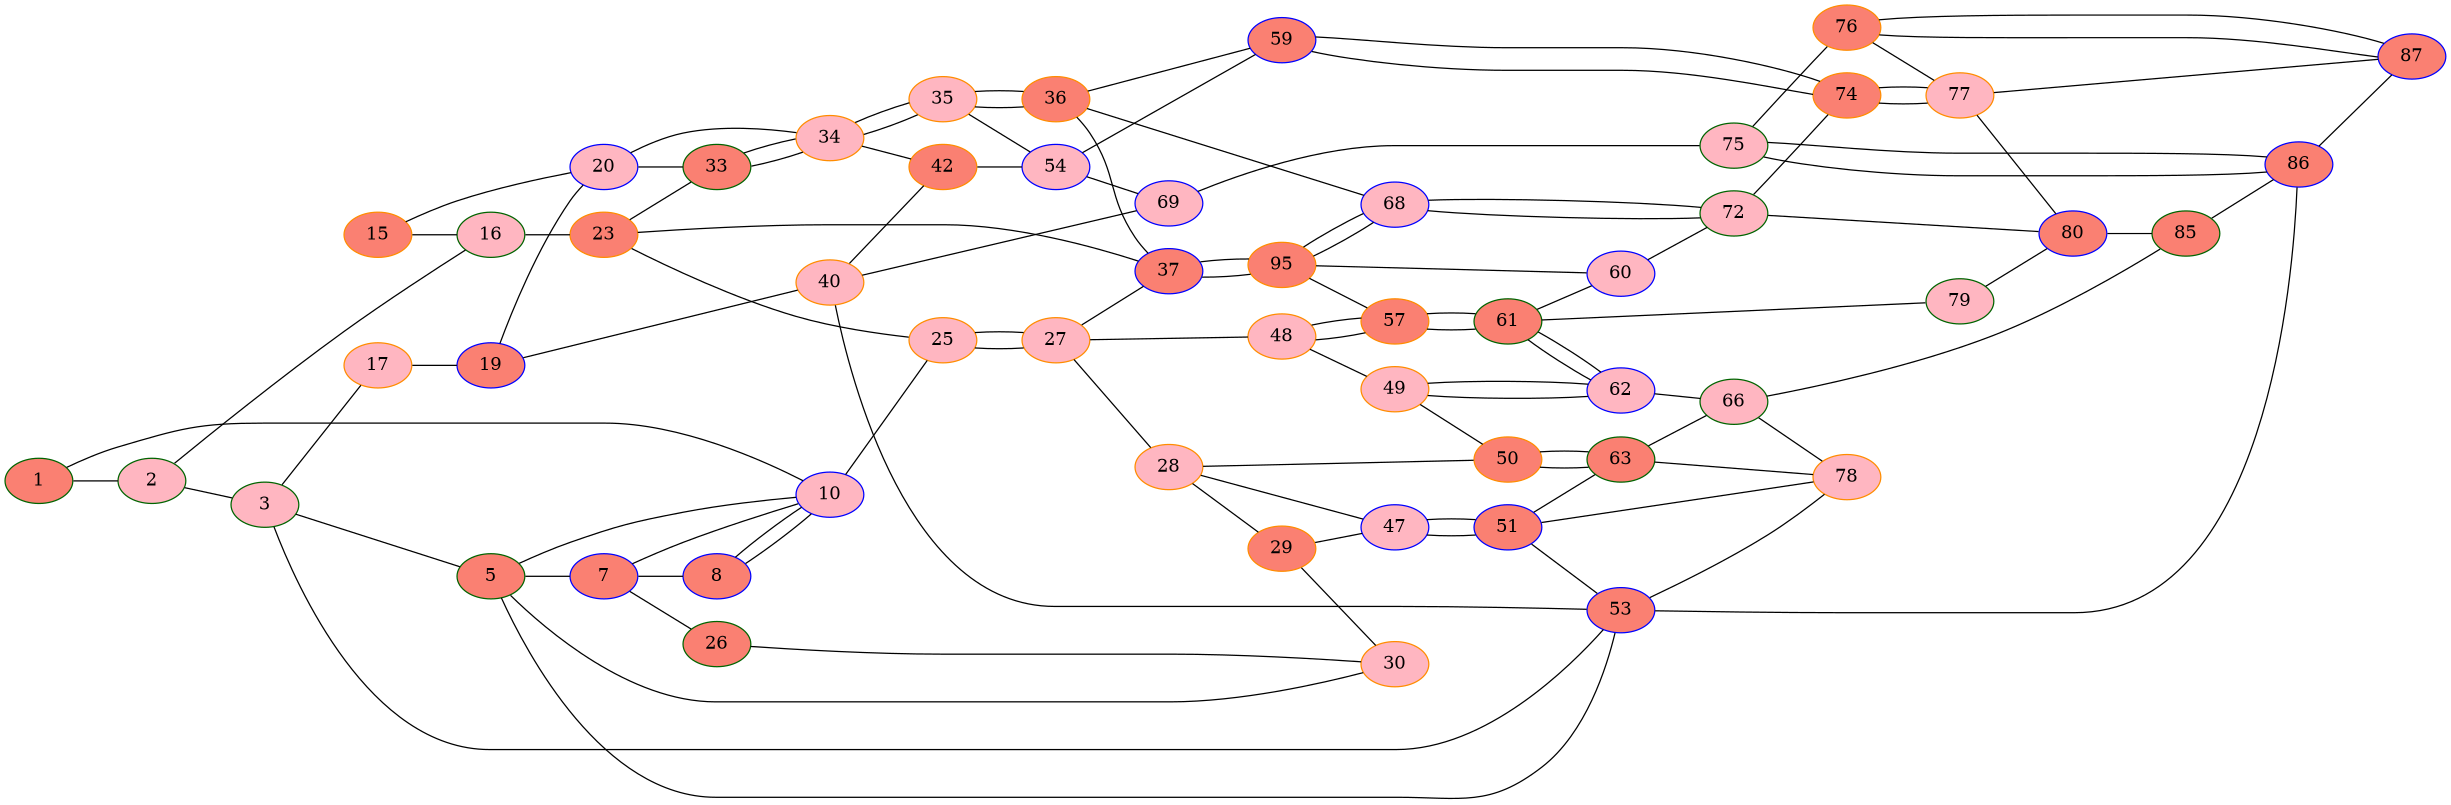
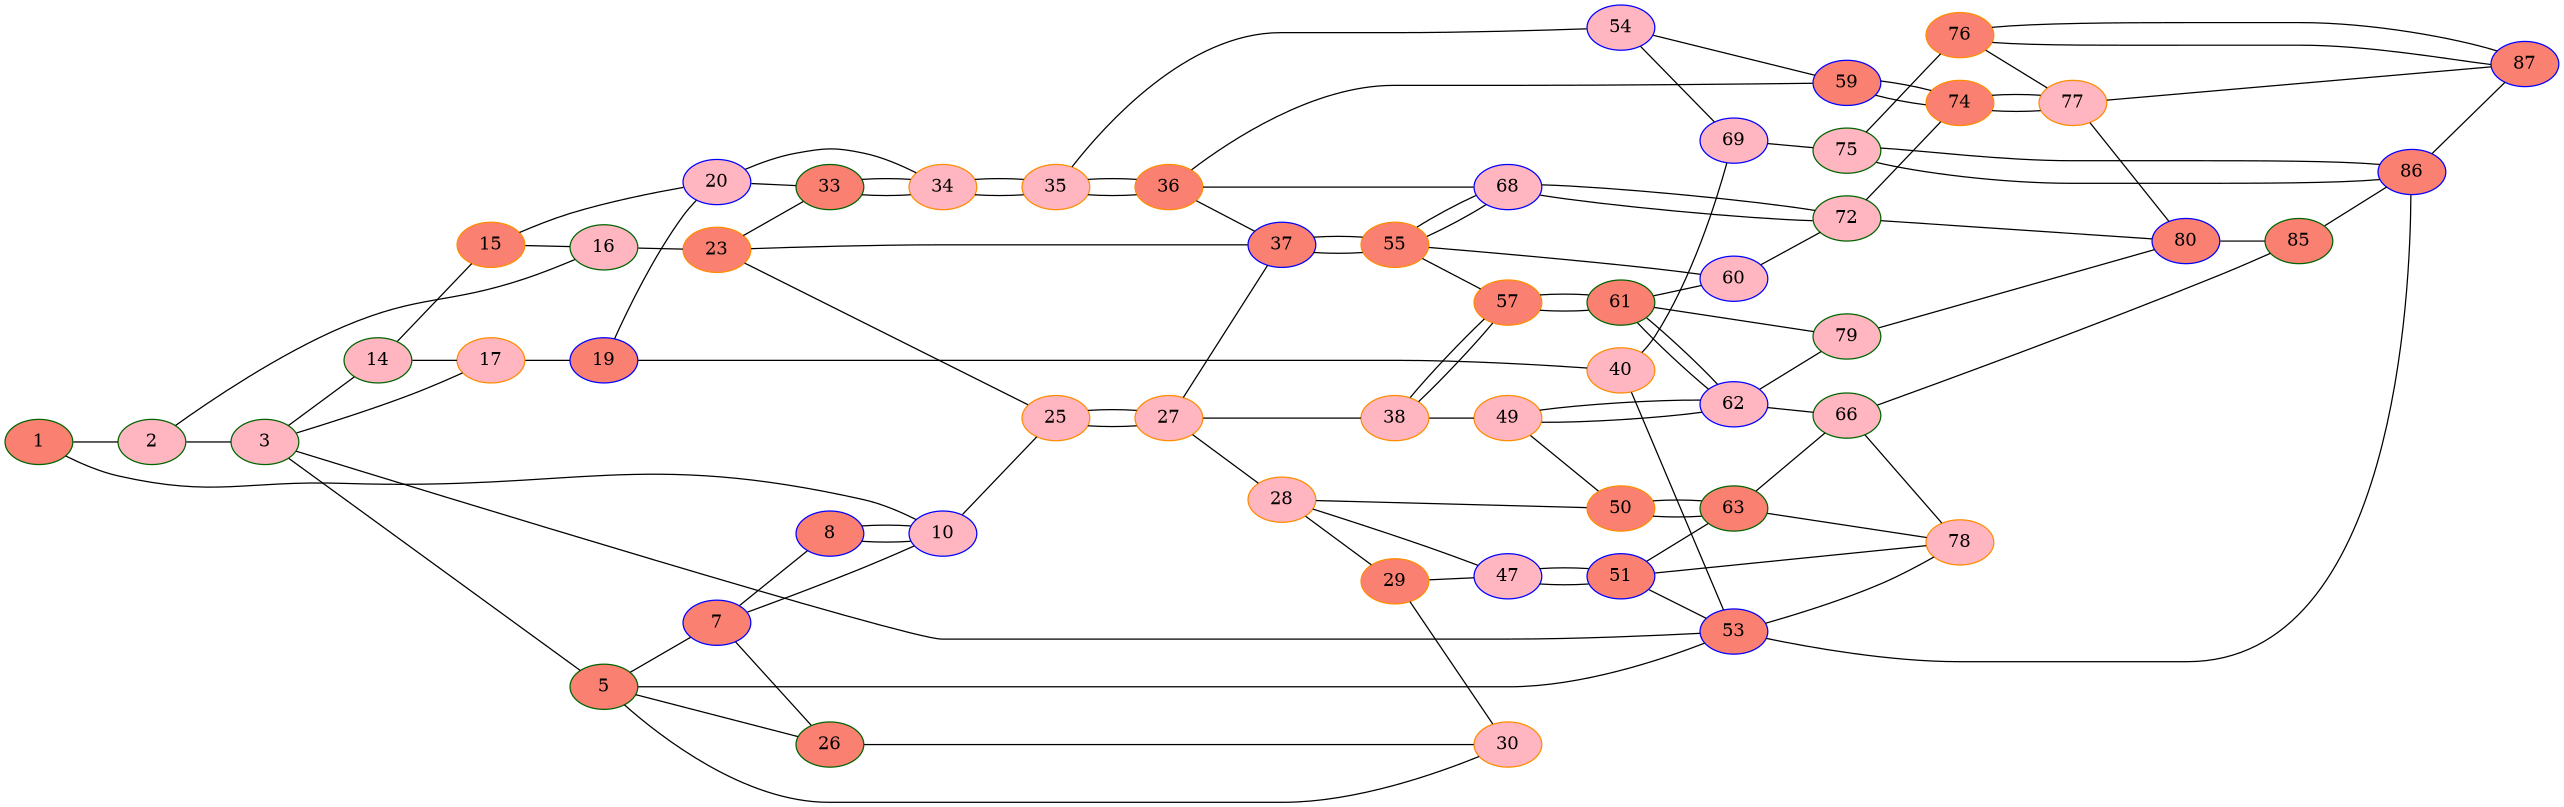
node "42": removed
node "95": label "95" -> "55"
node "48": label "48" -> "38"
node "14": added
edge "79" -- "62": added
edge "10" -- "5": now "26" -- "5"
